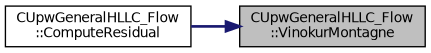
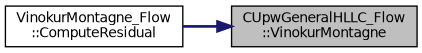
node "CUpwGeneralHLLC_Flow ::ComputeResidual": label "CUpwGeneralHLLC_Flow ::ComputeResidual" -> "VinokurMontagne_Flow ::ComputeResidual"
